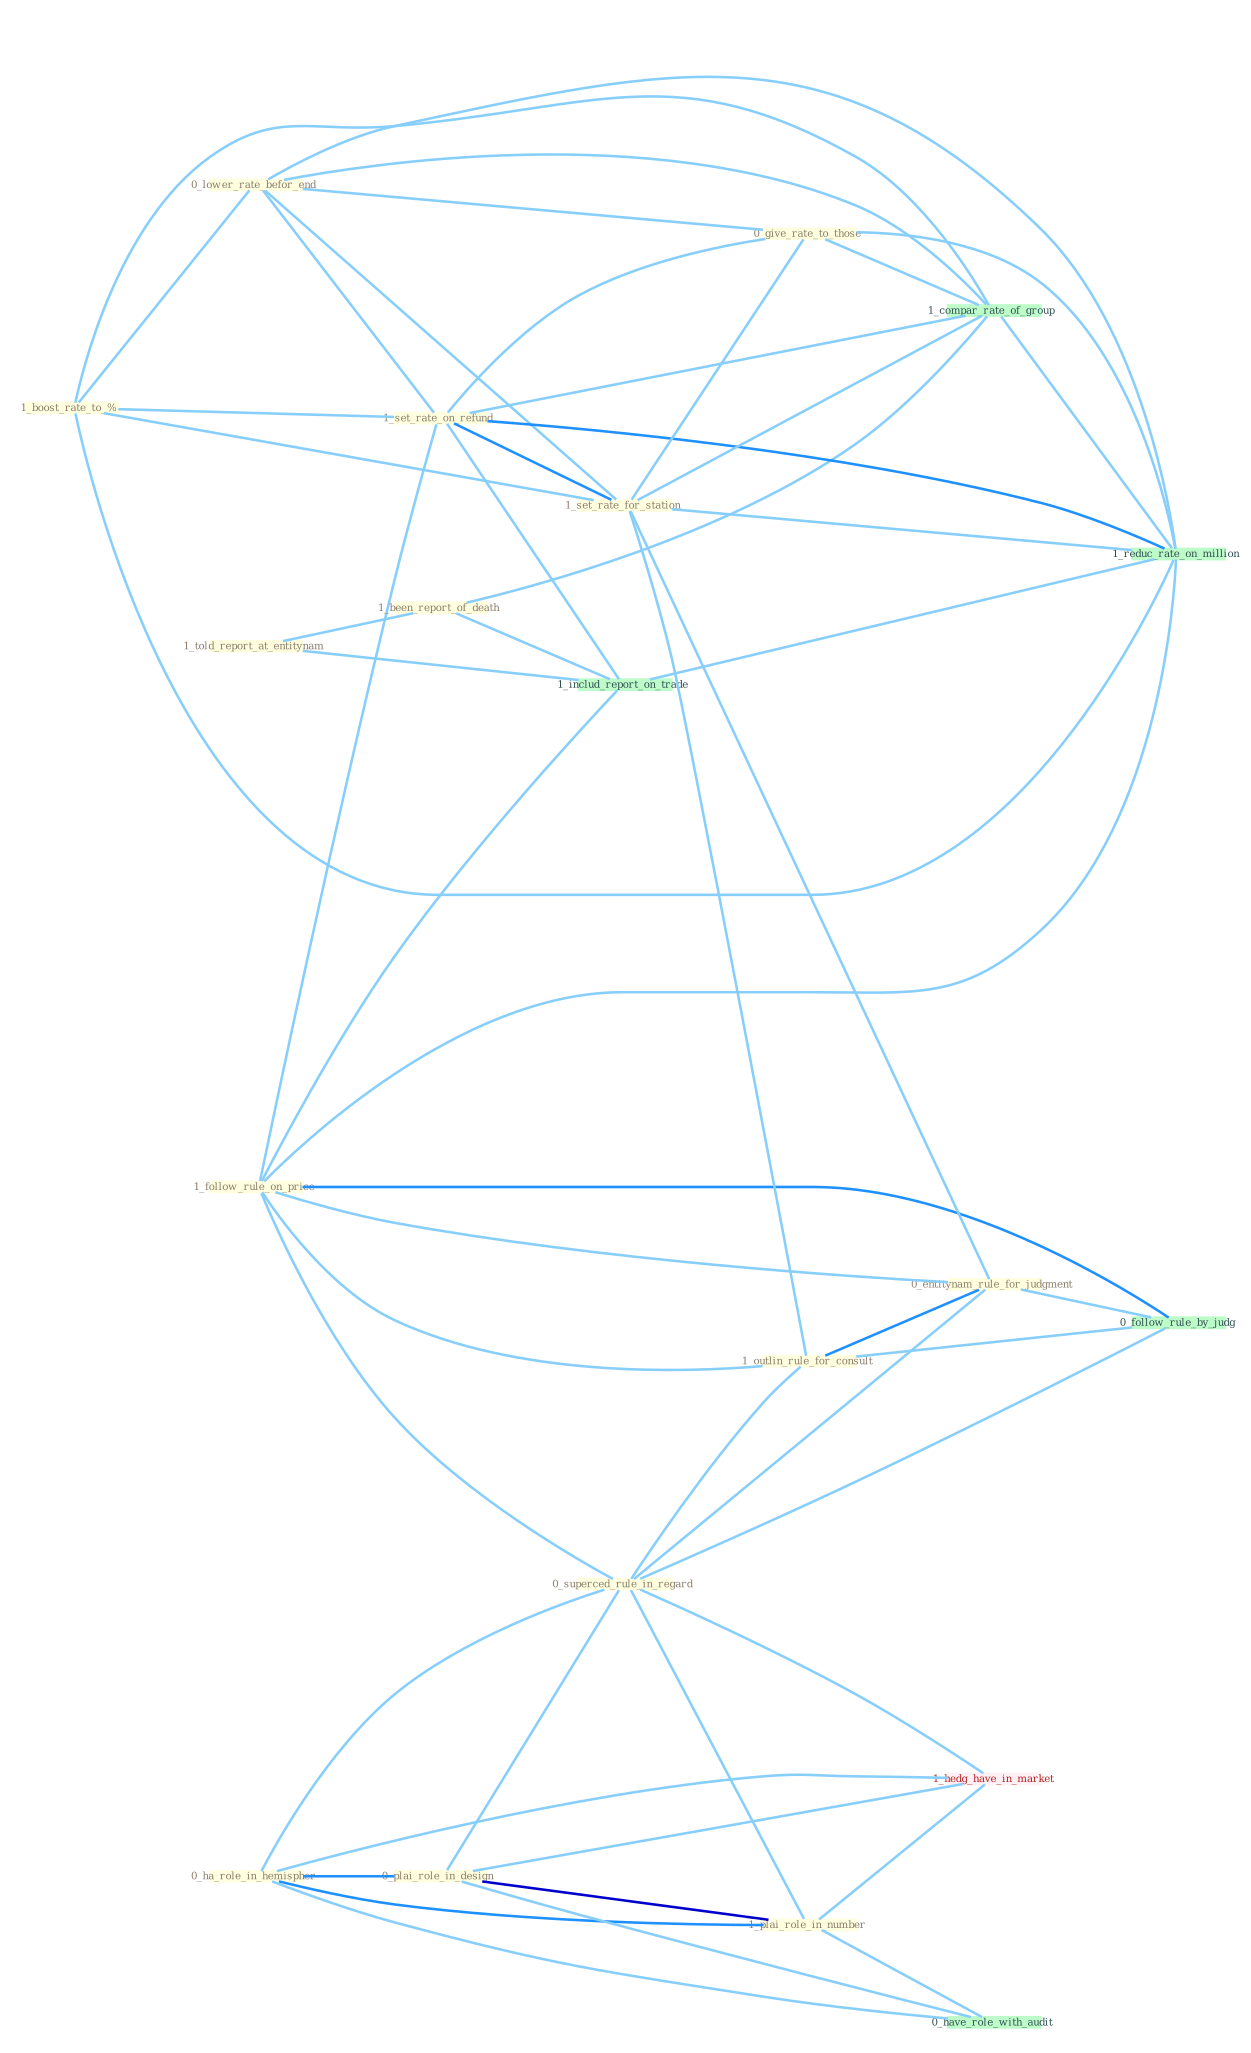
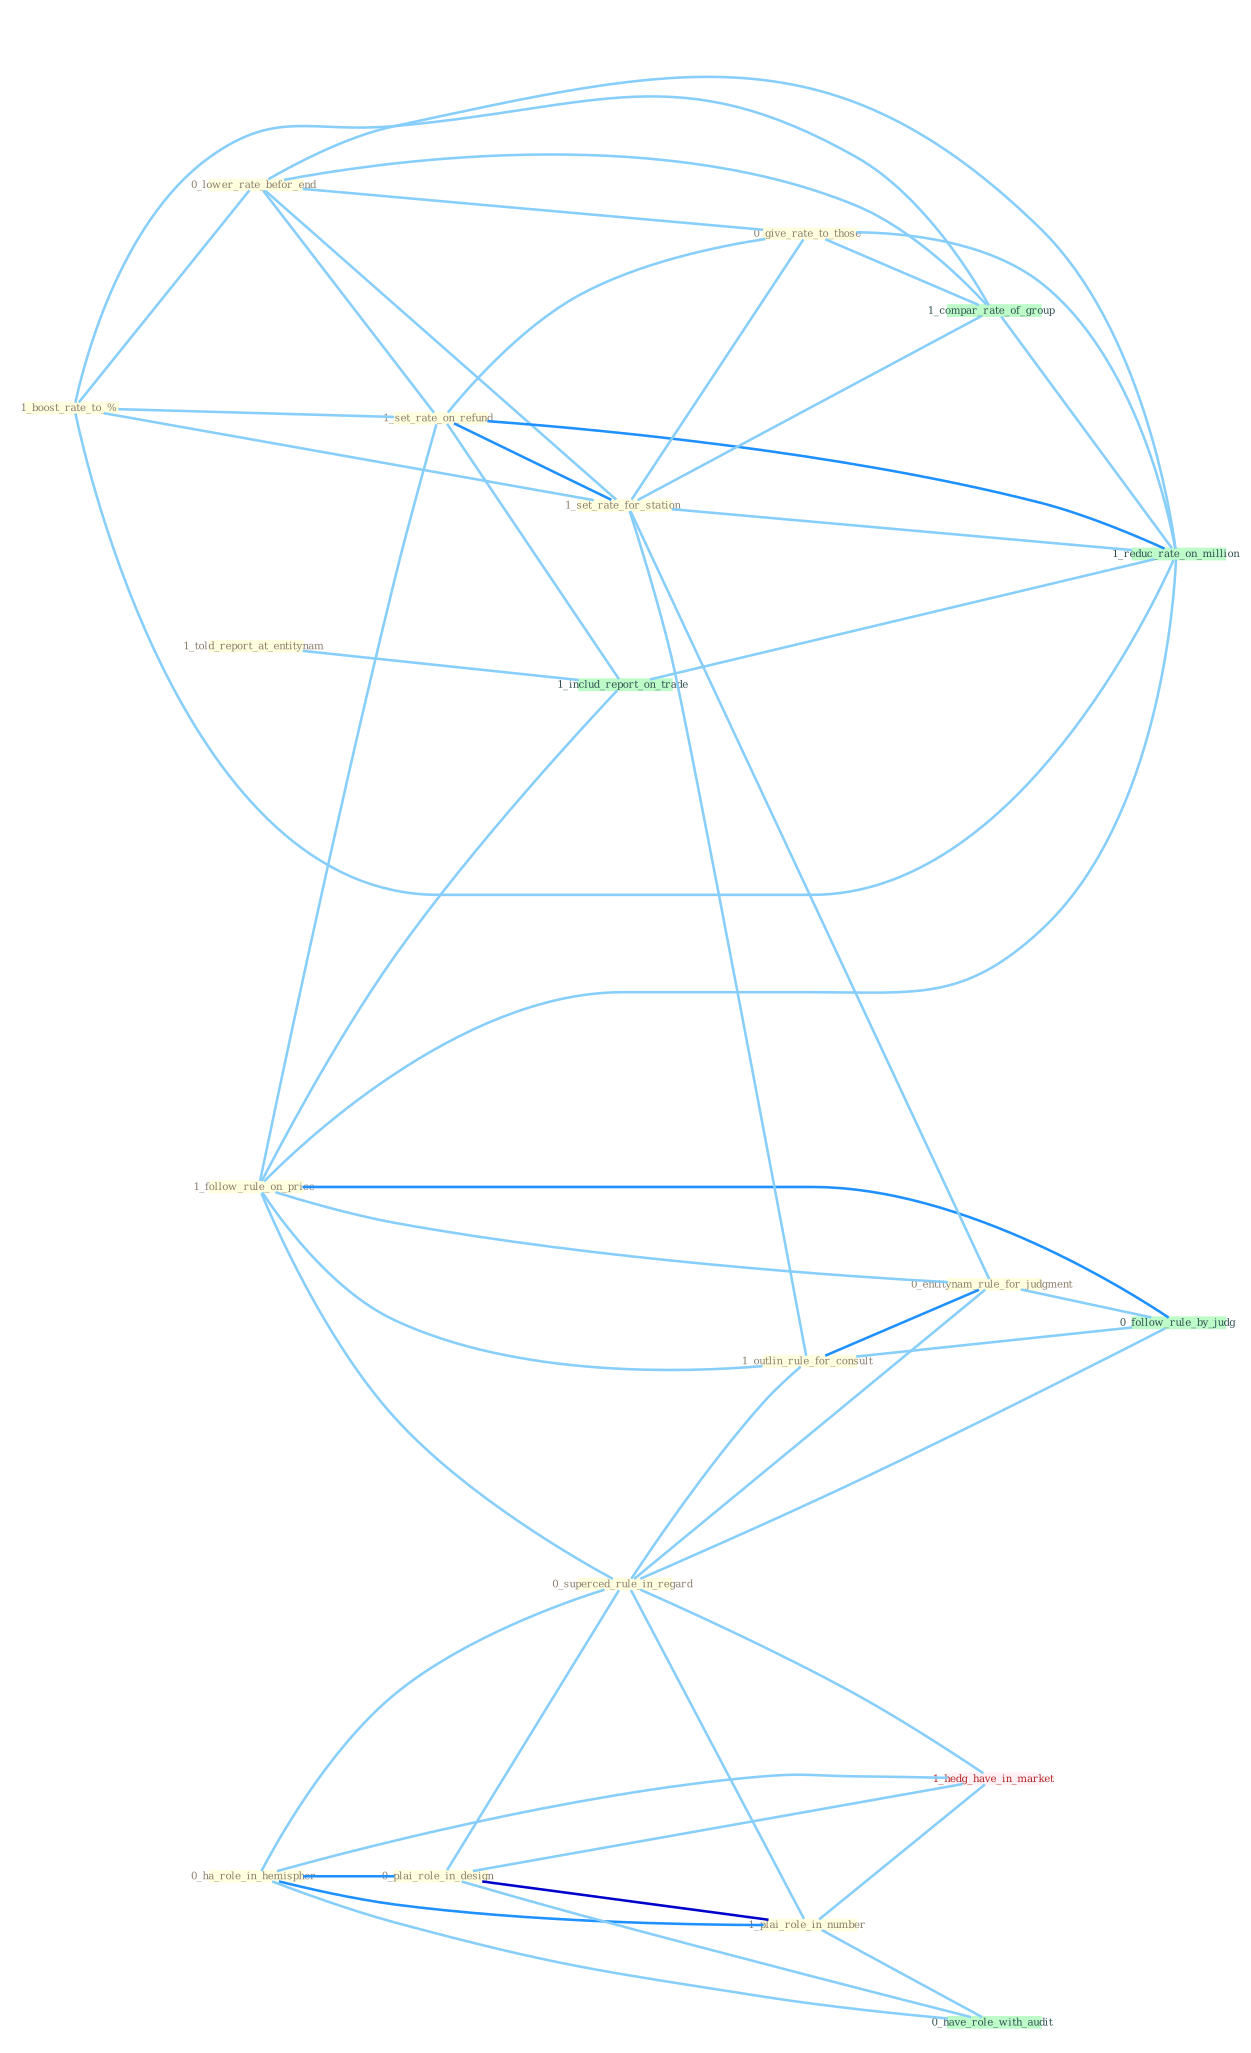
edge "1_compar_rate_of_group" -- "1_set_rate_on_refund": removed
node "1_been_report_of_death": removed
